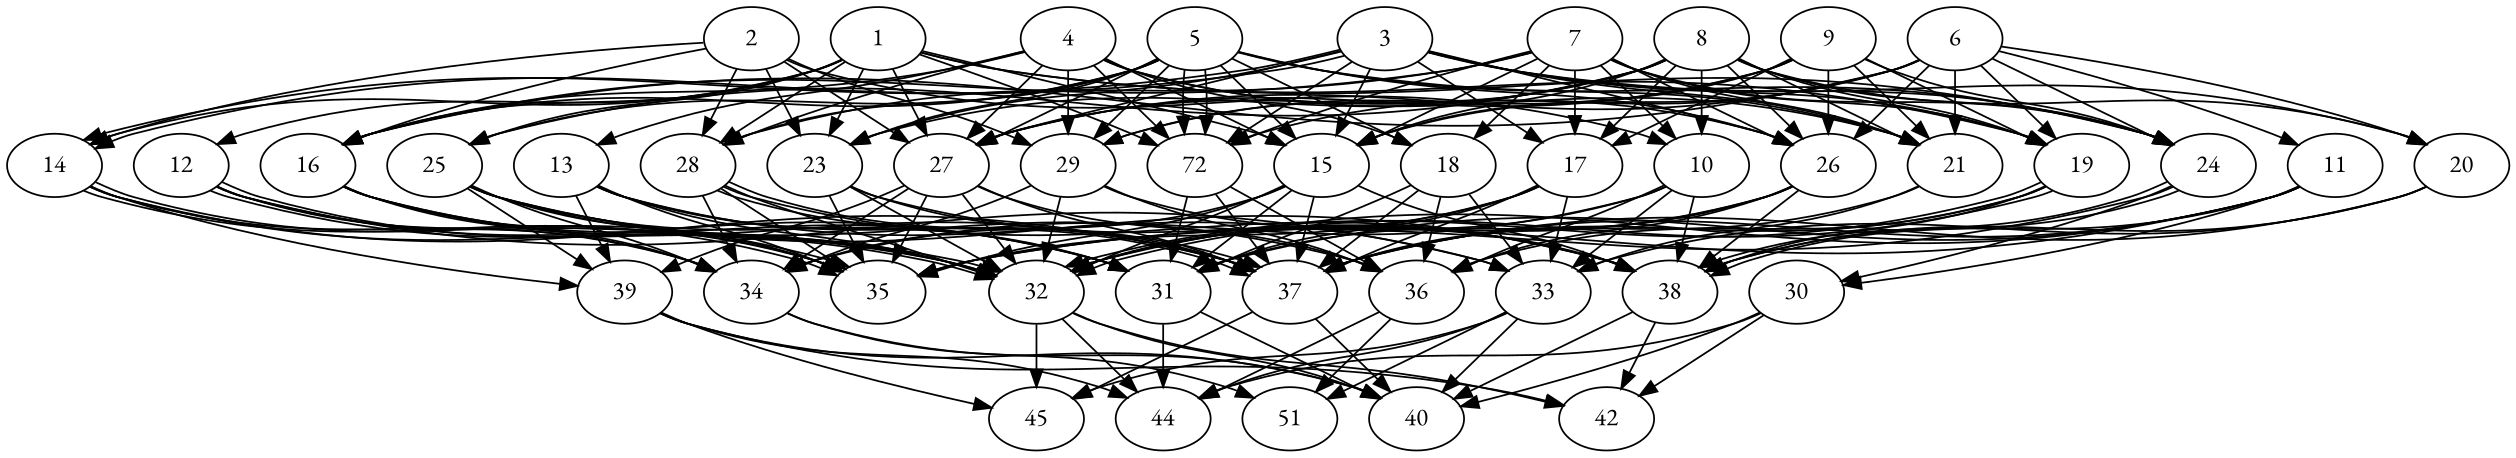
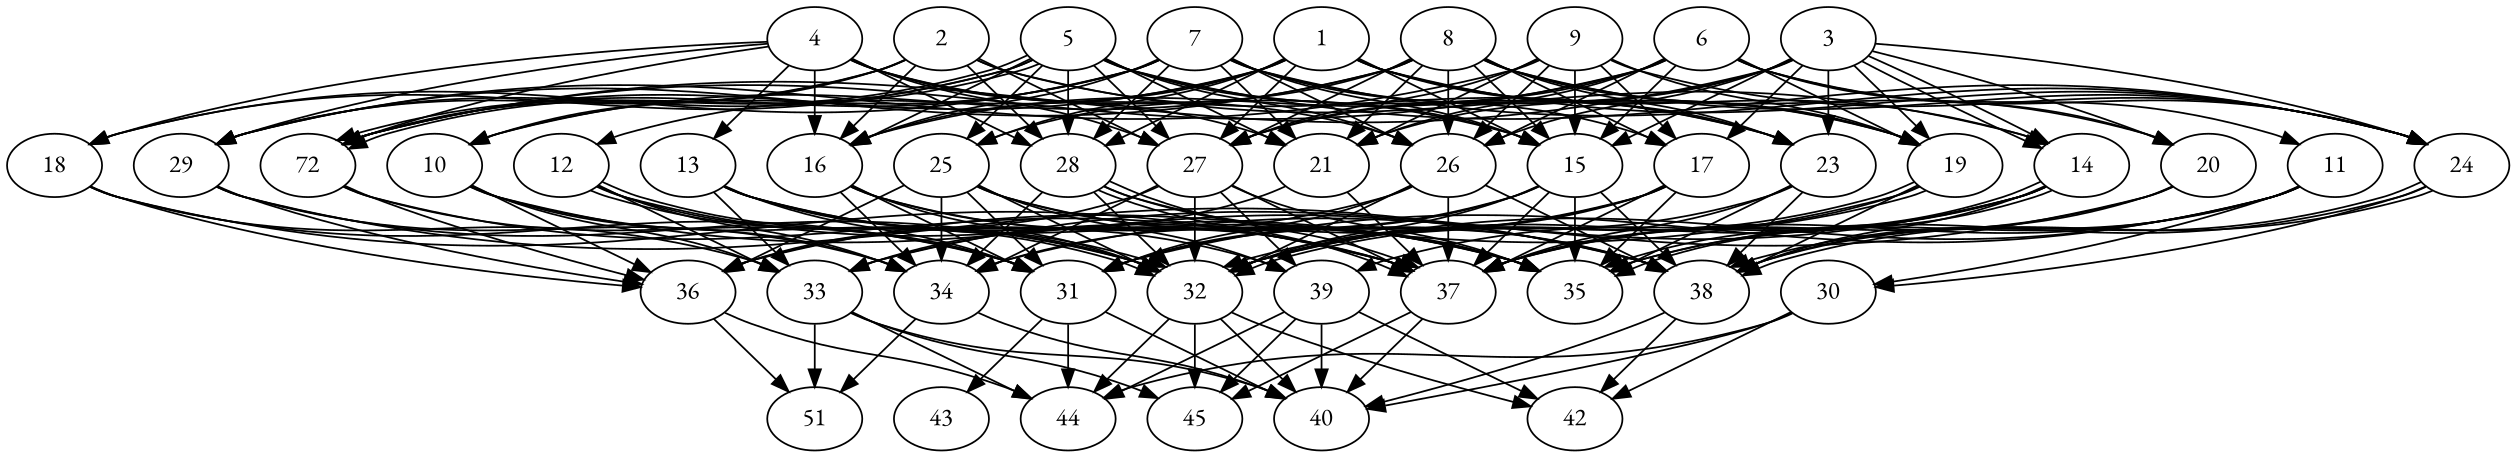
edge "2" -> "72": added
edge "14" -> "38": added
node "43": added
